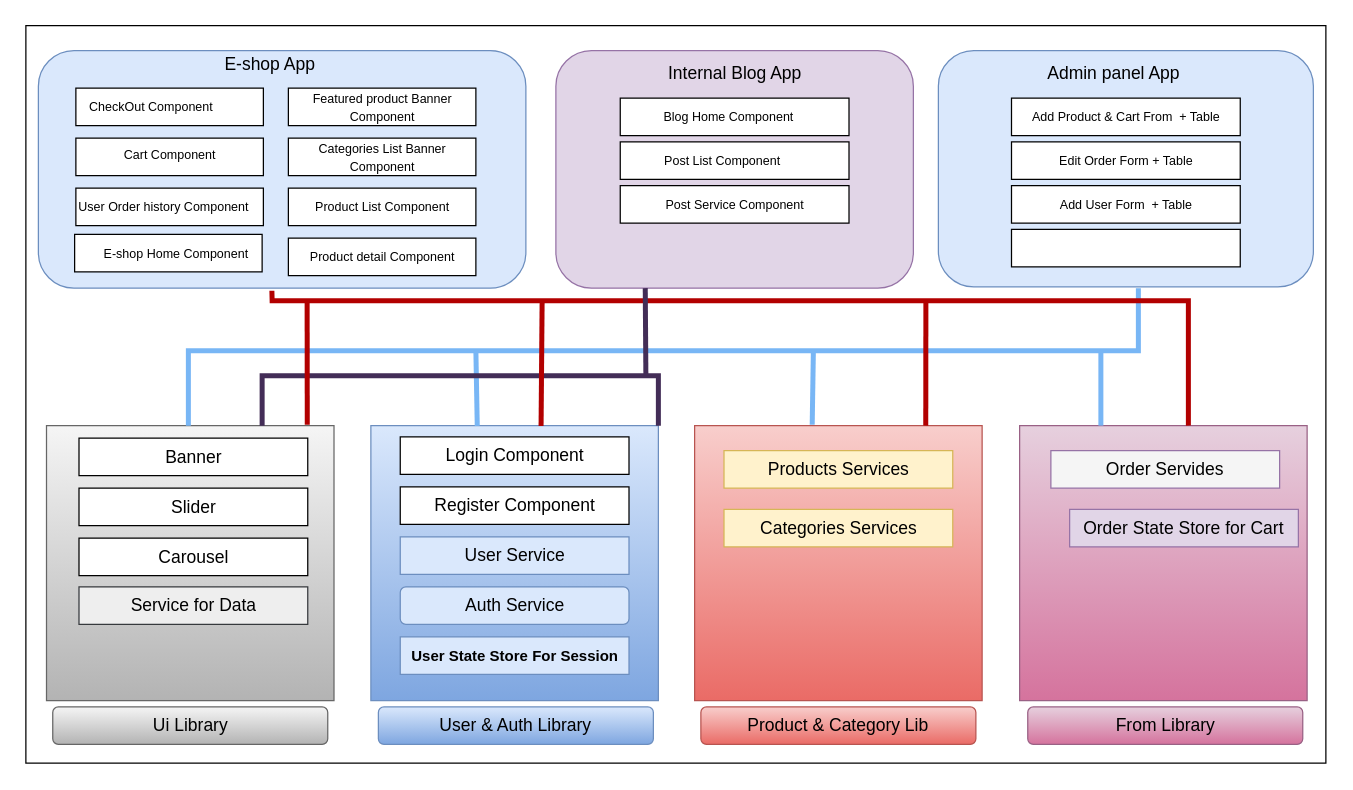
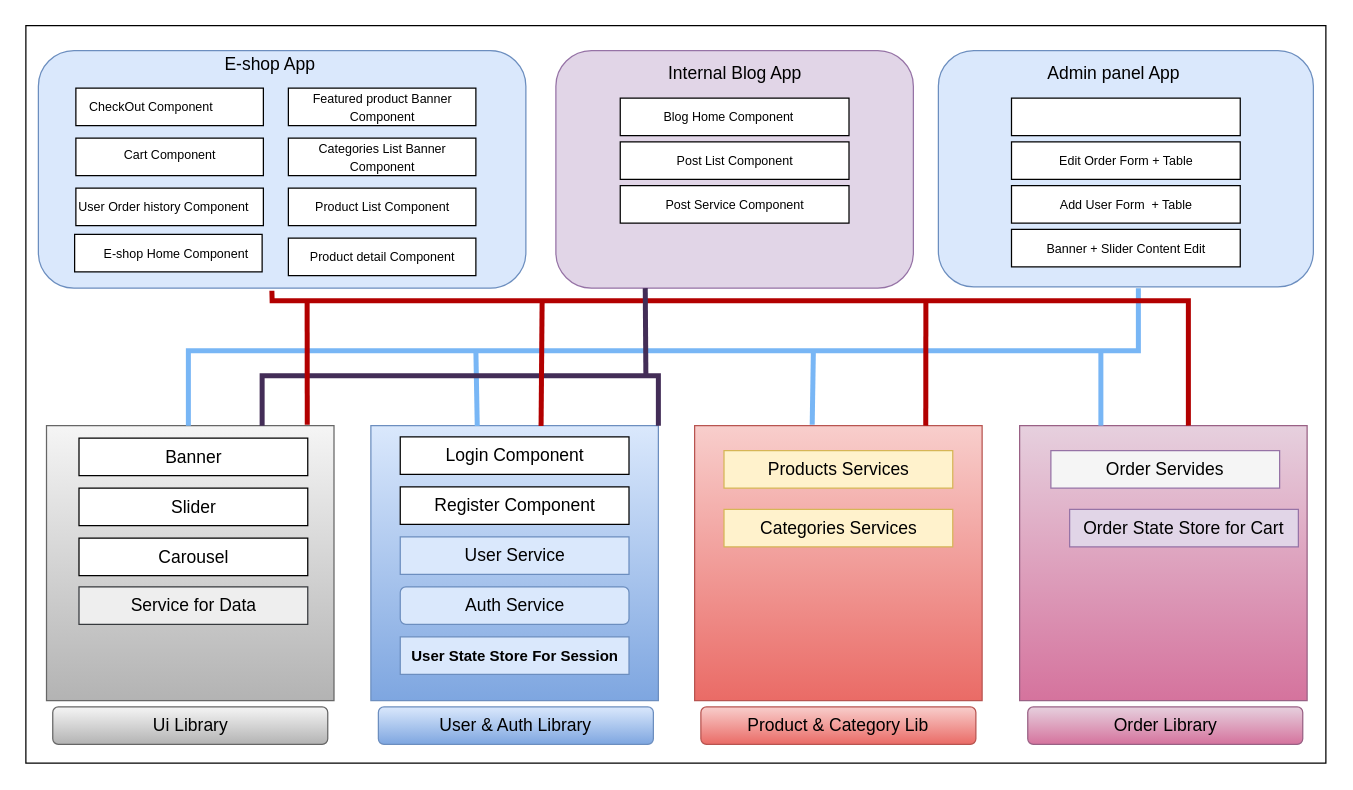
node "Add Product & Cart From + Table": removed
node "Post List Component": moved (722, 161) -> (734, 161)
node "Banner + Slider Content Edit": added
node "From Library": label "From Library" -> "Order Library"
